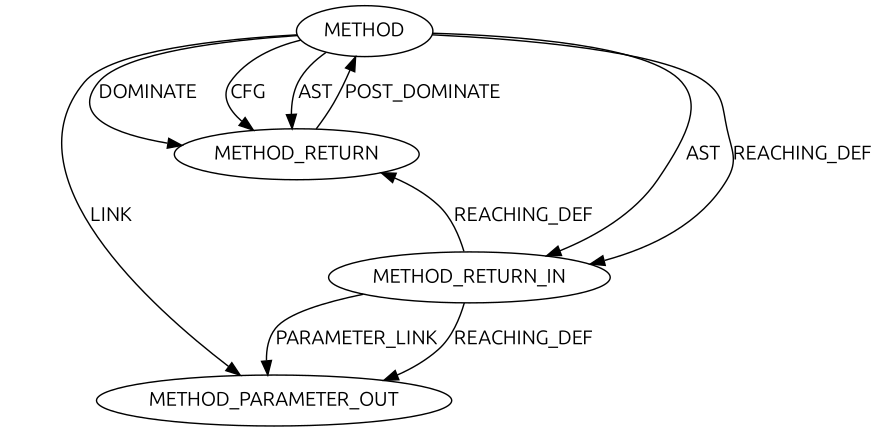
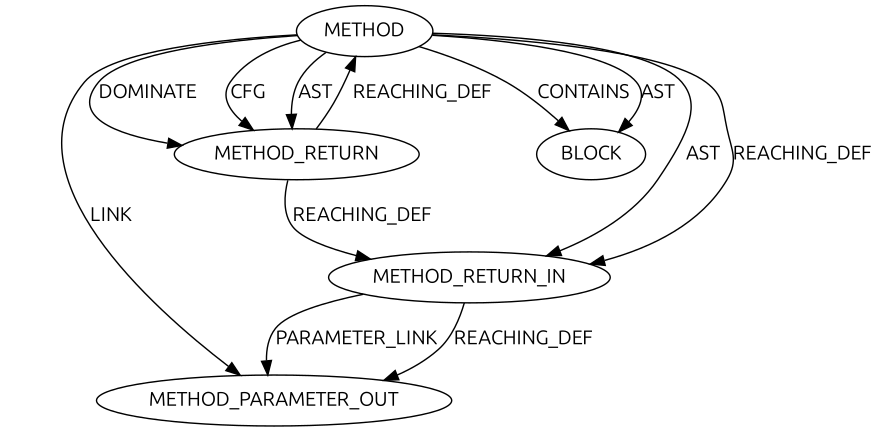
edge "METHOD_RETURN" -> "METHOD": label "POST_DOMINATE" -> "REACHING_DEF"
node "BLOCK": added
edge "METHOD_RETURN_IN" -> "METHOD_RETURN": reversed
